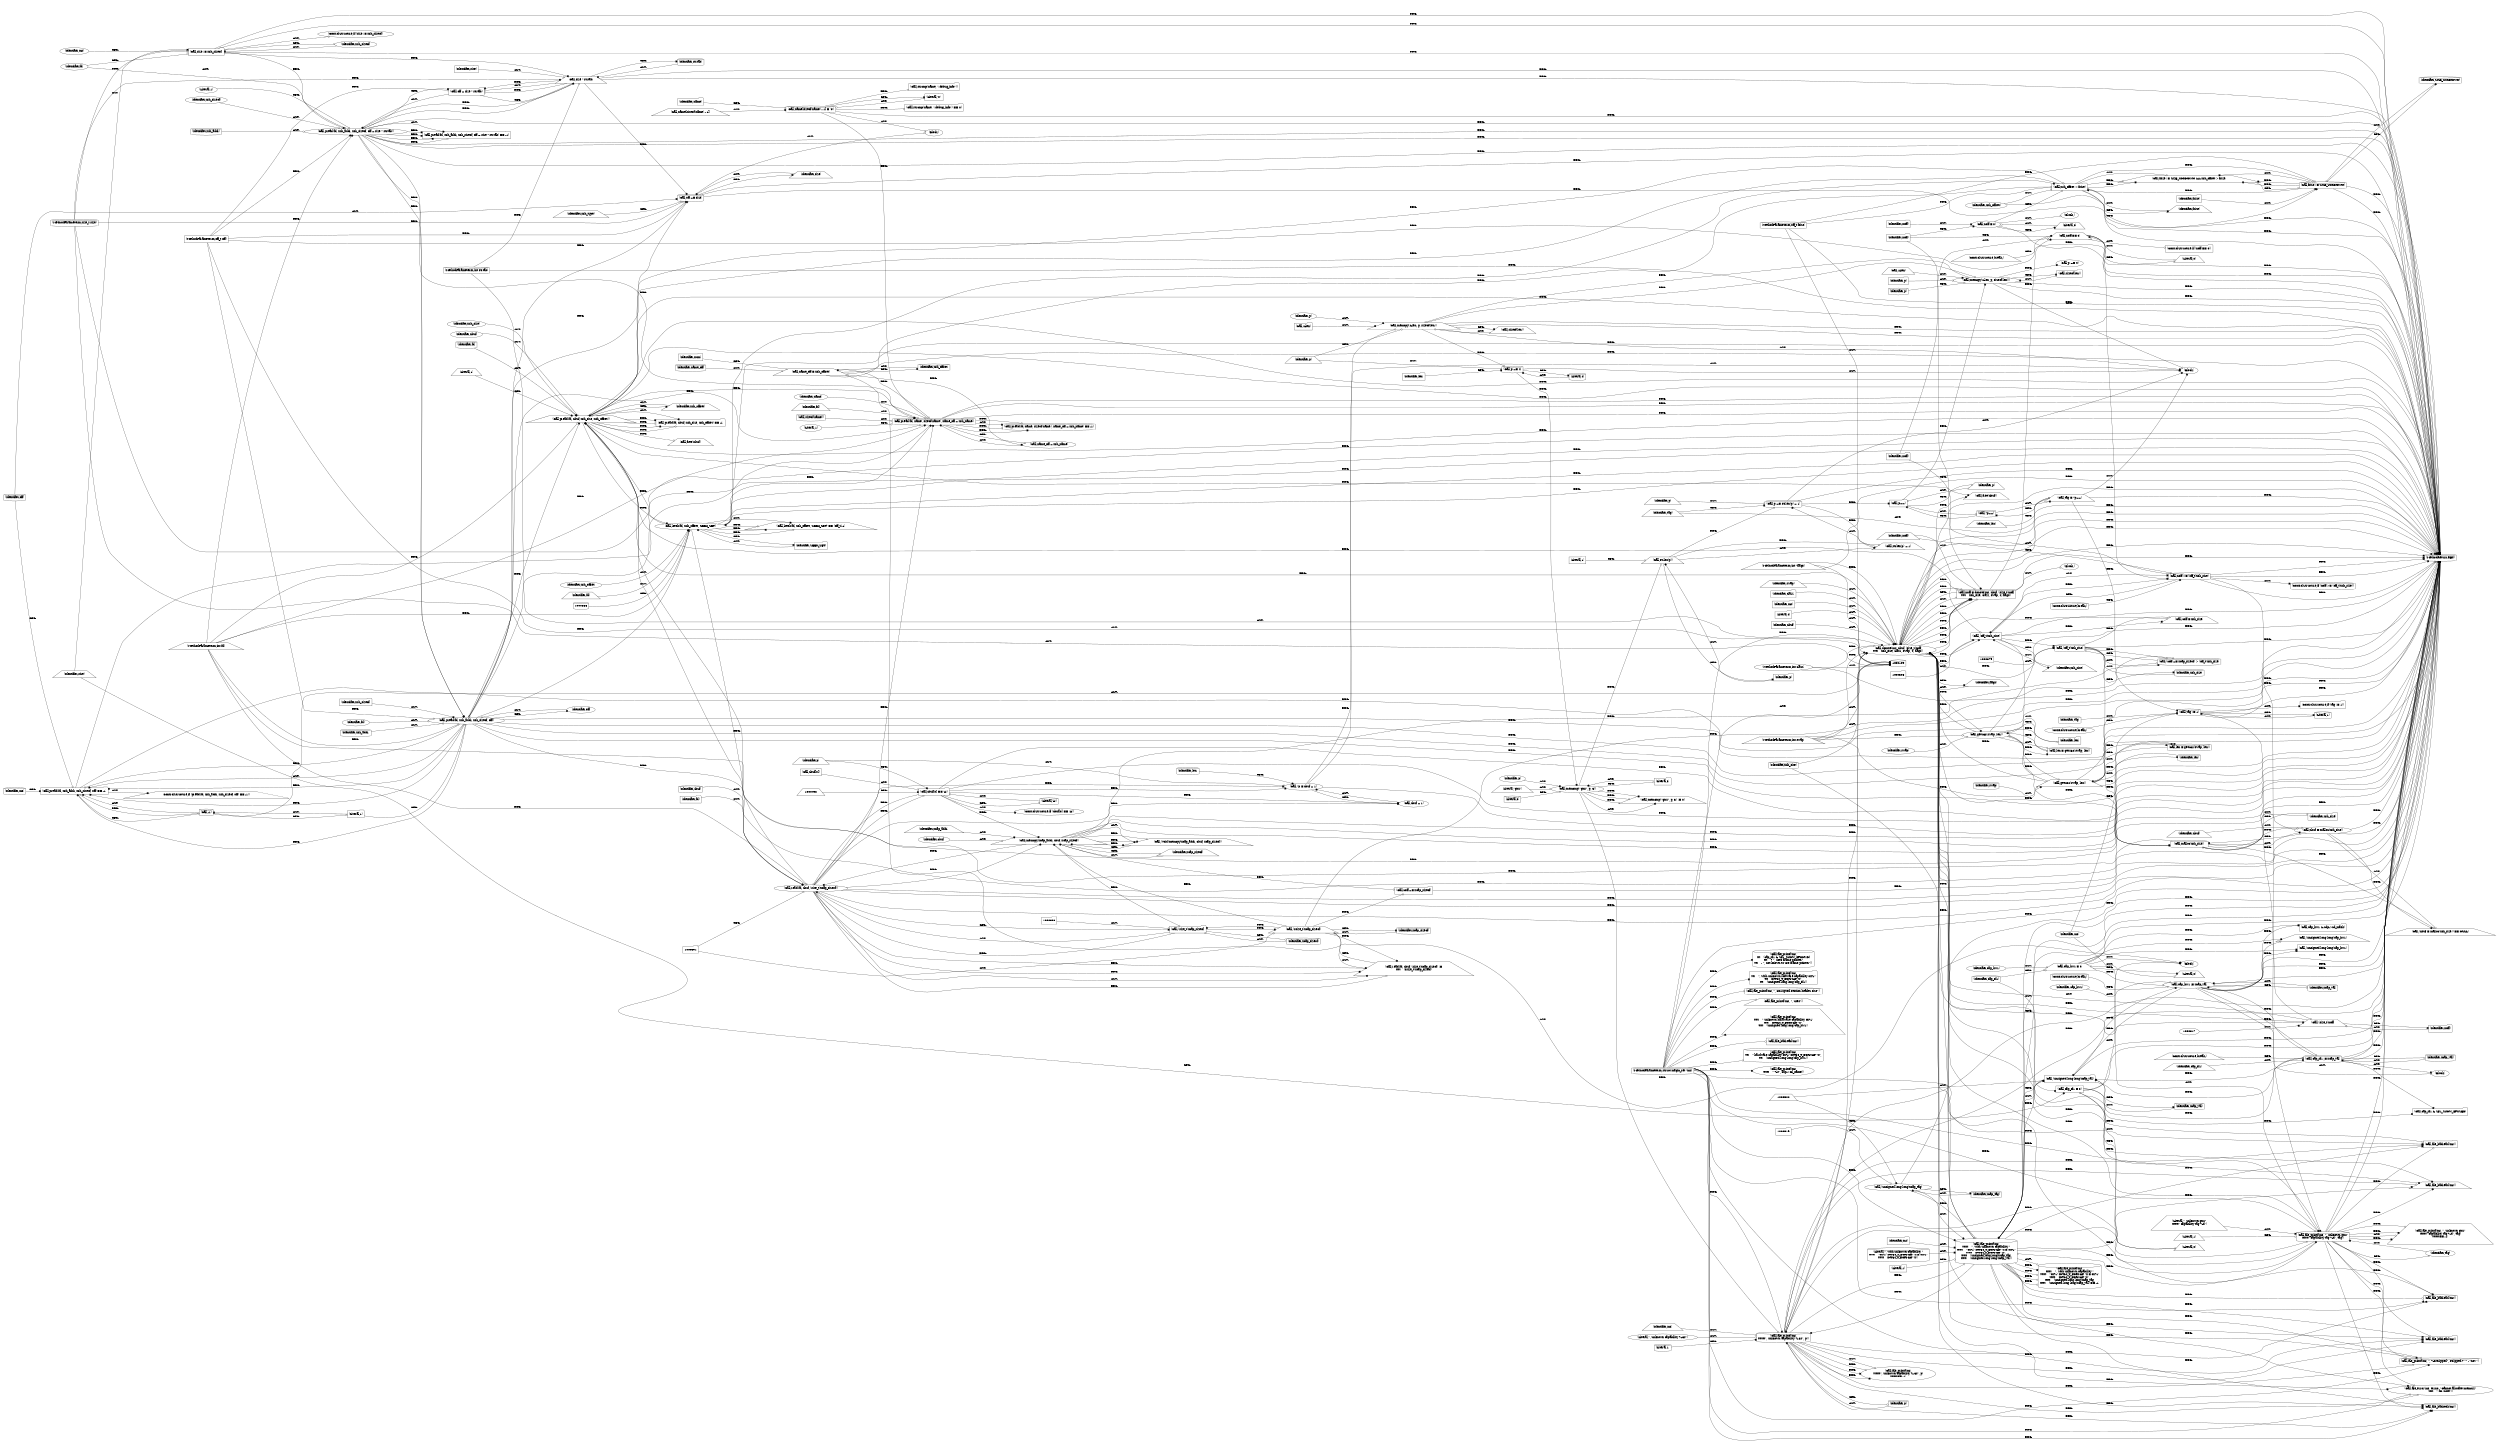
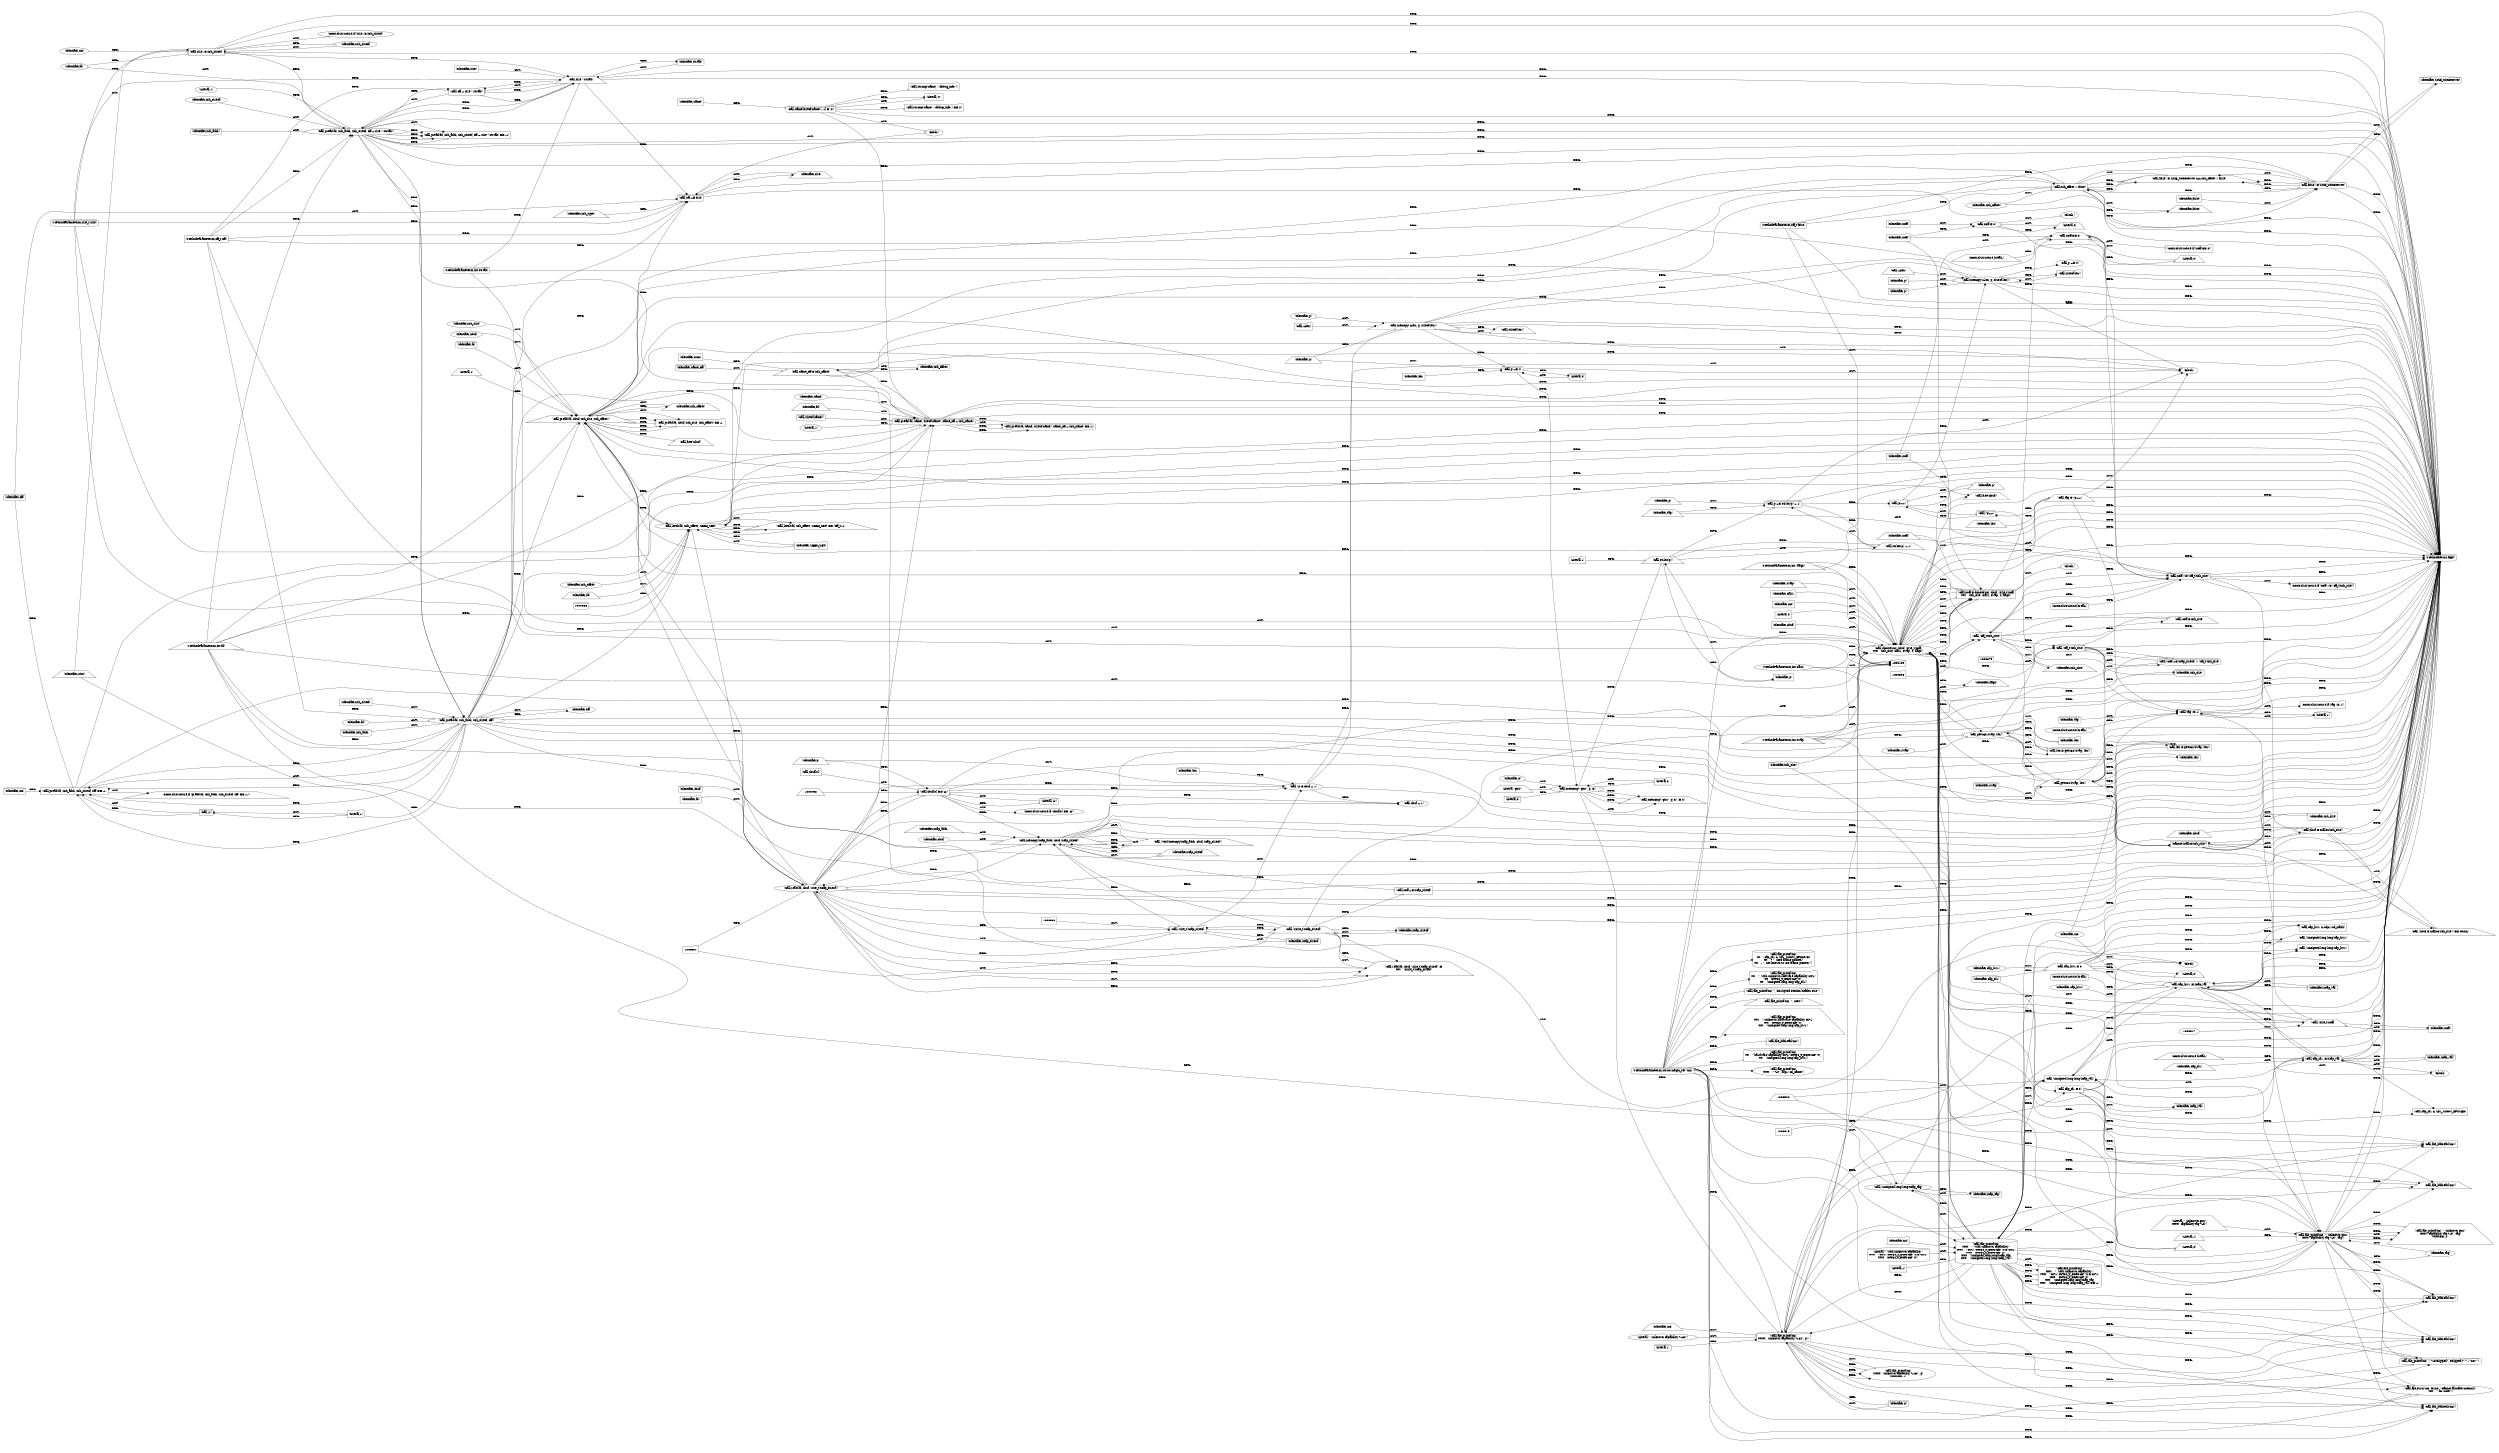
node "(Call,name[sizeof(name) - 1])": removed
edge "(Call,noff = 0)" -> "(Call,xsh_offset > fsize)": now "(Call,fsize != SIZE_UNKNOWN && xsh_offset > fsize)" -> "(Call,xsh_offset > fsize)"
edge "(Call,noff == 0)" -> "(Call,noff >= (off_t)xsh_size)": added, label "DDG:"
node "(Call,name_off + xsh_name)": removed
edge "(Call,*p++)" -> "(Call,tag = *p++)": now "(Call,*p++)" -> "(Call,tag != 1)"
edge "(Call,lseek(fd, xsh_offset, SEEK_SET))" -> "(Identifier,SEEK_SET)": arrowhead box -> odot
edge "(Call,-1)" -> "1000109": now "(MethodParameterIn,int fd)" -> "1000109"
edge "(Call,cbuf + 1)" -> "(Call,*p = cbuf + 1)": now "(Call,(size_t)xcap_sizeof)" -> "(Call,*p = cbuf + 1)"
edge "(Call,pread(fd, xsh_addr, xsh_sizeof, off) == -1)" -> "(Call,-1)": removed, label "CFG:"
node "(Call,malloc(xsh_size))": label "(Call,malloc(xsh_size))" -> "(Cannot,malloc(xsh_size))"
